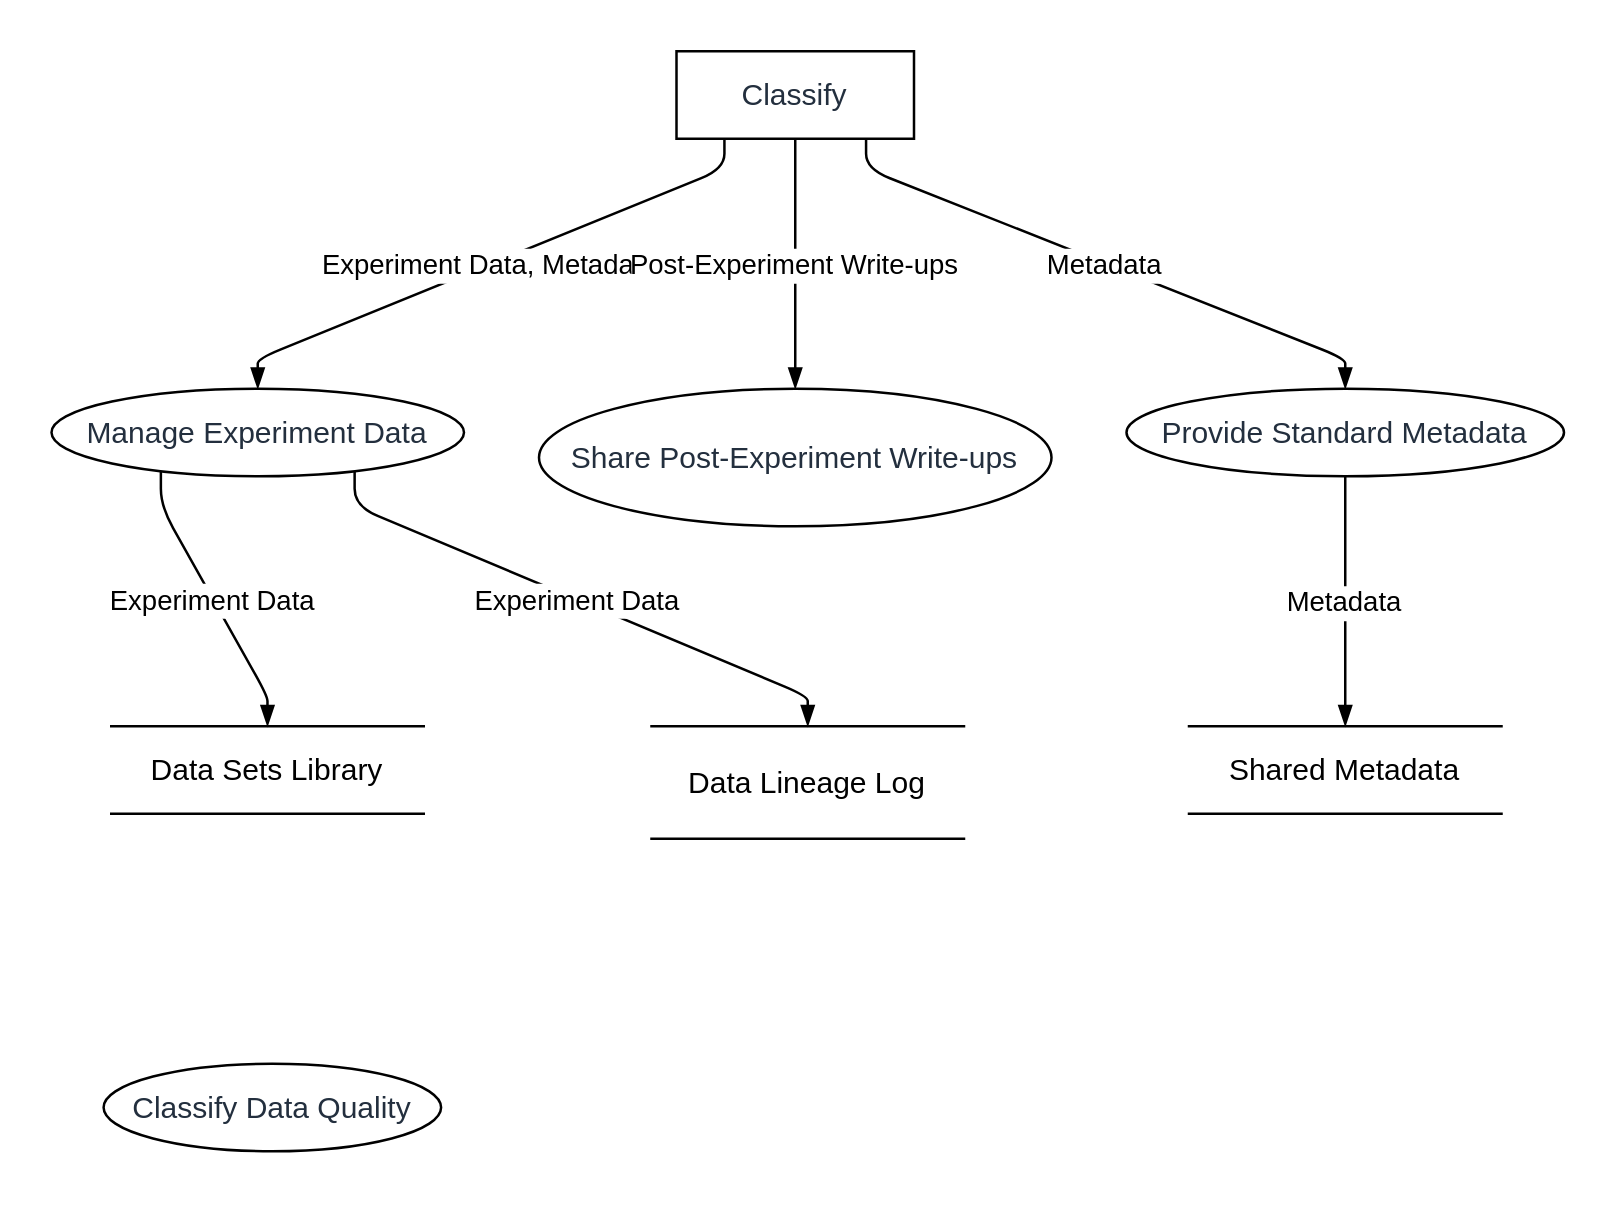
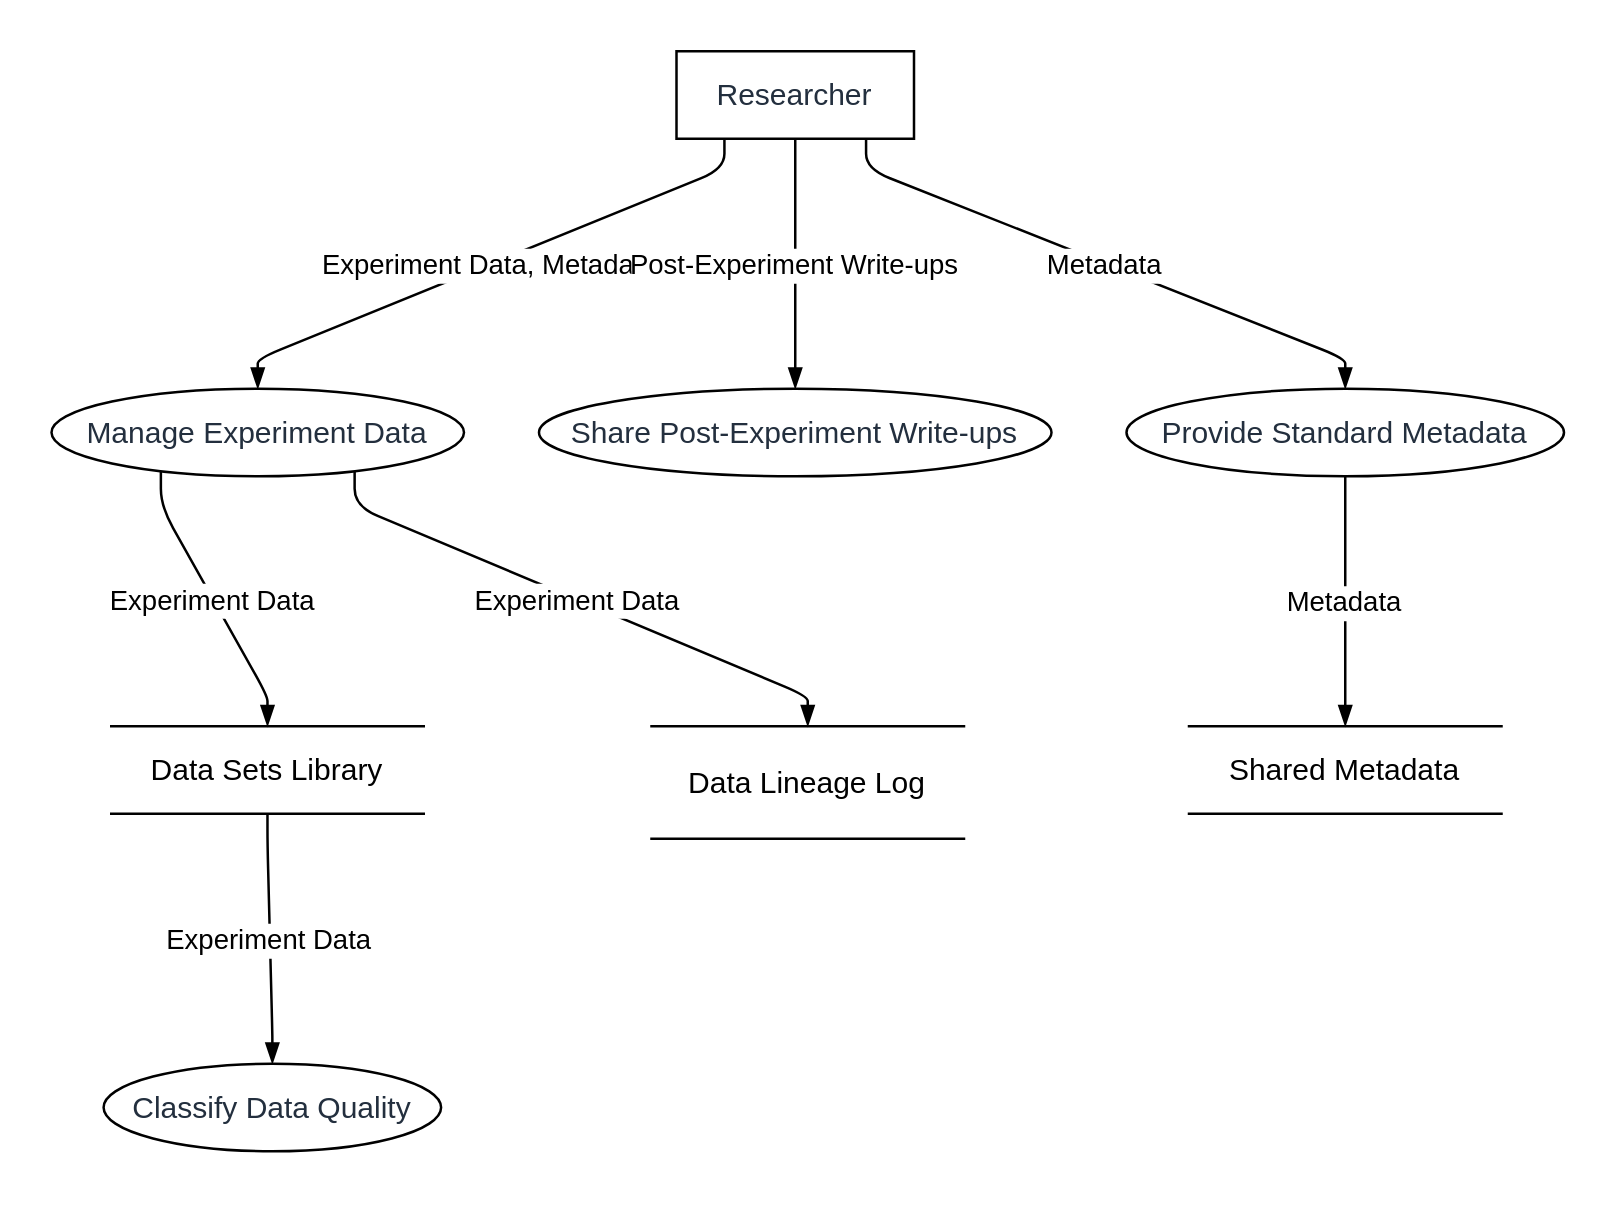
node "Classify": label "Classify" -> "Researcher"
node "Share Post-Experiment Write-ups": size 513x138 -> 513x88
edge "Data Sets Library" -> "Classify Data Quality": added, label "Experiment Data"
